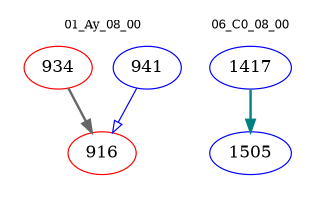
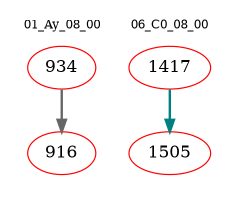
node "941": removed
node "1417": color blue -> red
node "1505": color blue -> red
